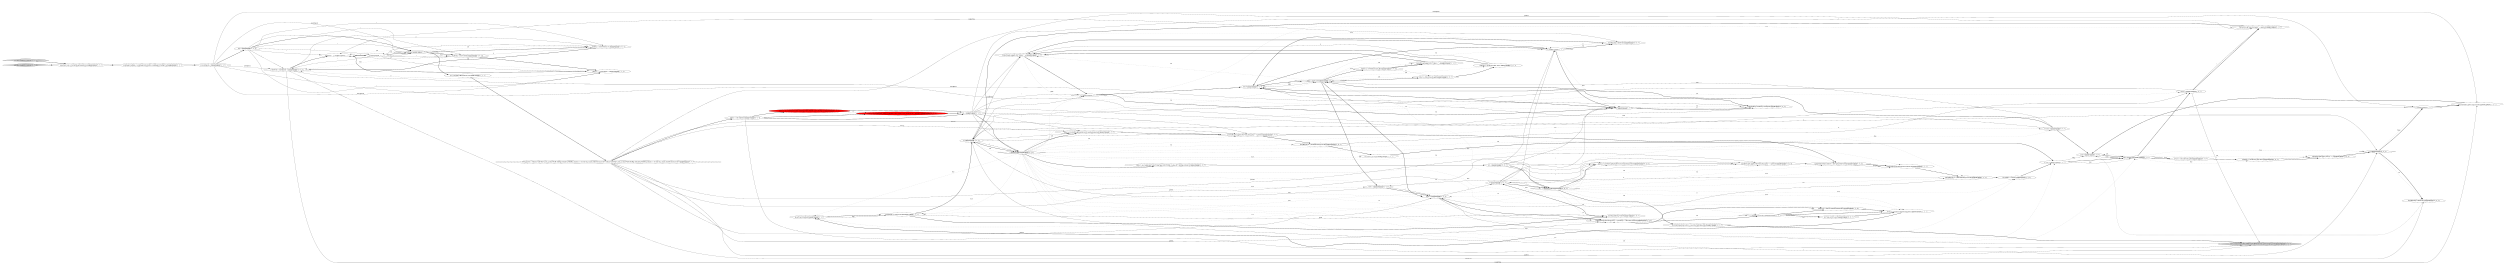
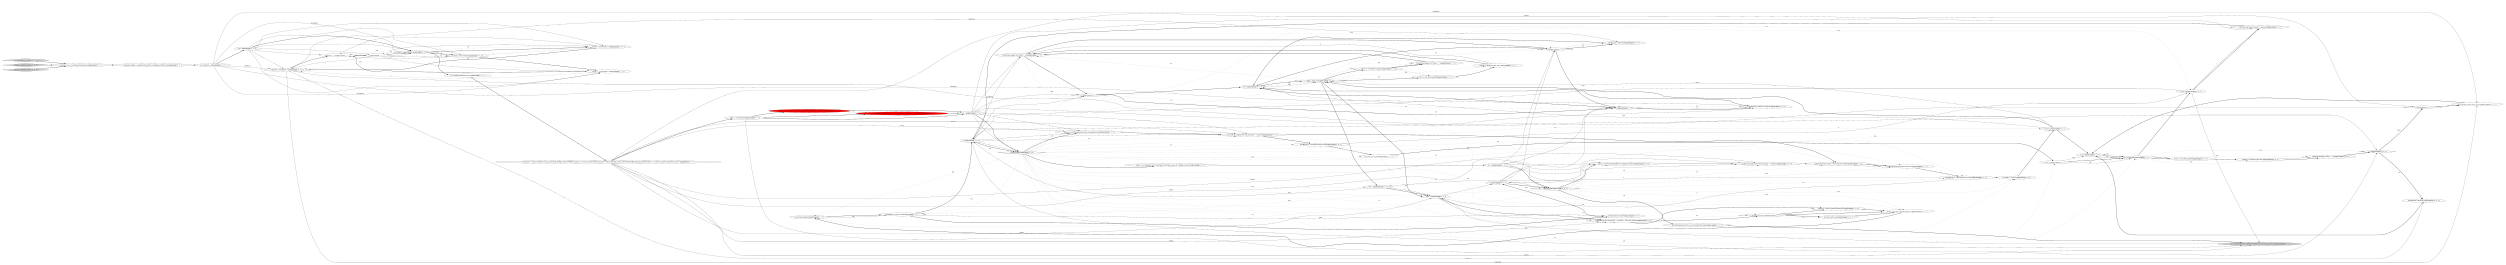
node "testIndexUsageWithOrderBy2['0', '0', '1']": added
edge "i < queries.length@@@19@@@['1', '1', '1']" -> "r(i((0( = sr@@@38@@@['0', '0', '1']": now "rows < results.size()@@@52@@@['1', '1', '1']" -> "r(i((0( = sr@@@38@@@['0', '0', '1']"
edge "List results = sr.asList()@@@50@@@['1', '1', '1']" -> "int rows = 0@@@25@@@['0', '0', '1']": now "List results = sr.asList()@@@50@@@['1', '1', '1']" -> "int rows = 0@@@51@@@['1', '1', '1']"
edge "i < queries.length@@@43@@@['0', '0', '1']" -> "r(i((1( = sr@@@64@@@['1', '1', '1']": now "List results = sr.asList()@@@24@@@['0', '0', '1']" -> "r(i((1( = sr@@@64@@@['1', '1', '1']"
edge "assertEquals(p.createTime,1)@@@32@@@['0', '0', '1']" -> "rows++@@@27@@@['0', '0', '1']": style dashed -> bold
